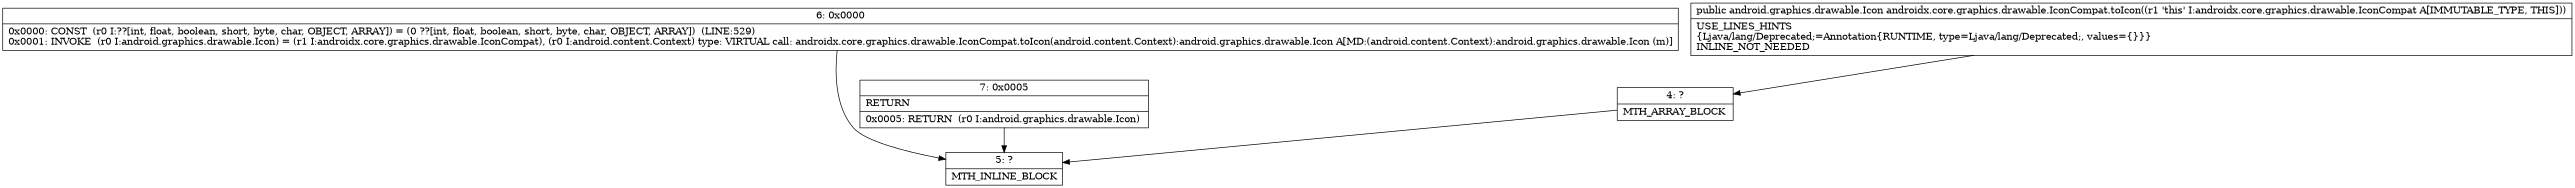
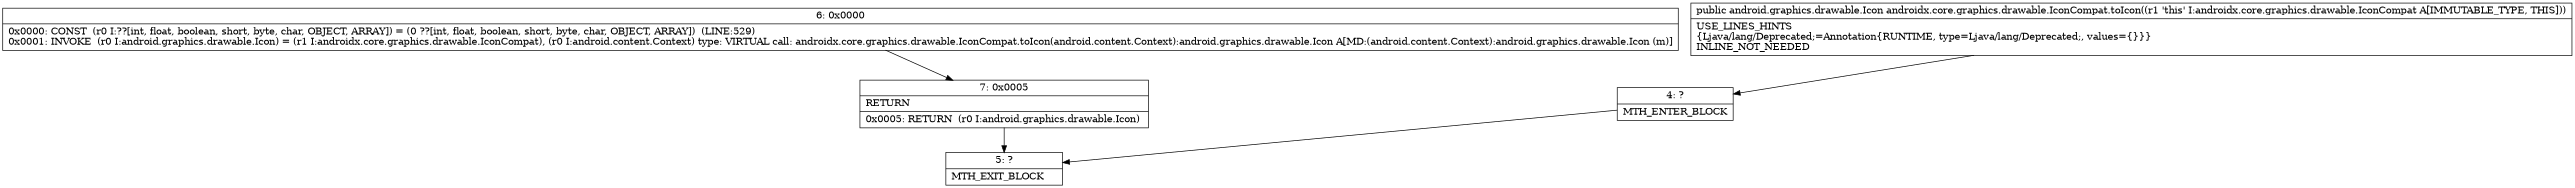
node "4: ?": text "MTH_ARRAY_BLOCK" -> "MTH_ENTER_BLOCK"
edge "6: 0x0000" -> "5: ?": now "6: 0x0000" -> "7: 0x0005"
node "5: ?": text "MTH_INLINE_BLOCK" -> "MTH_EXIT_BLOCK"
